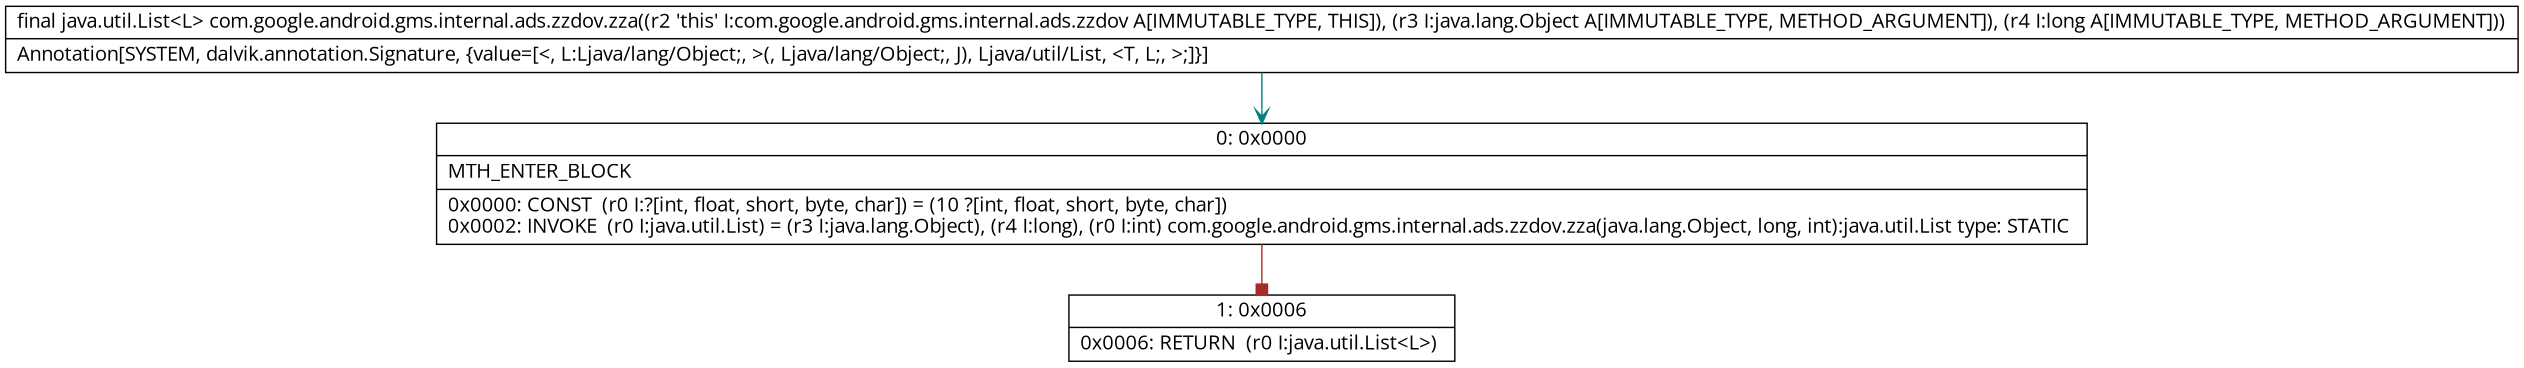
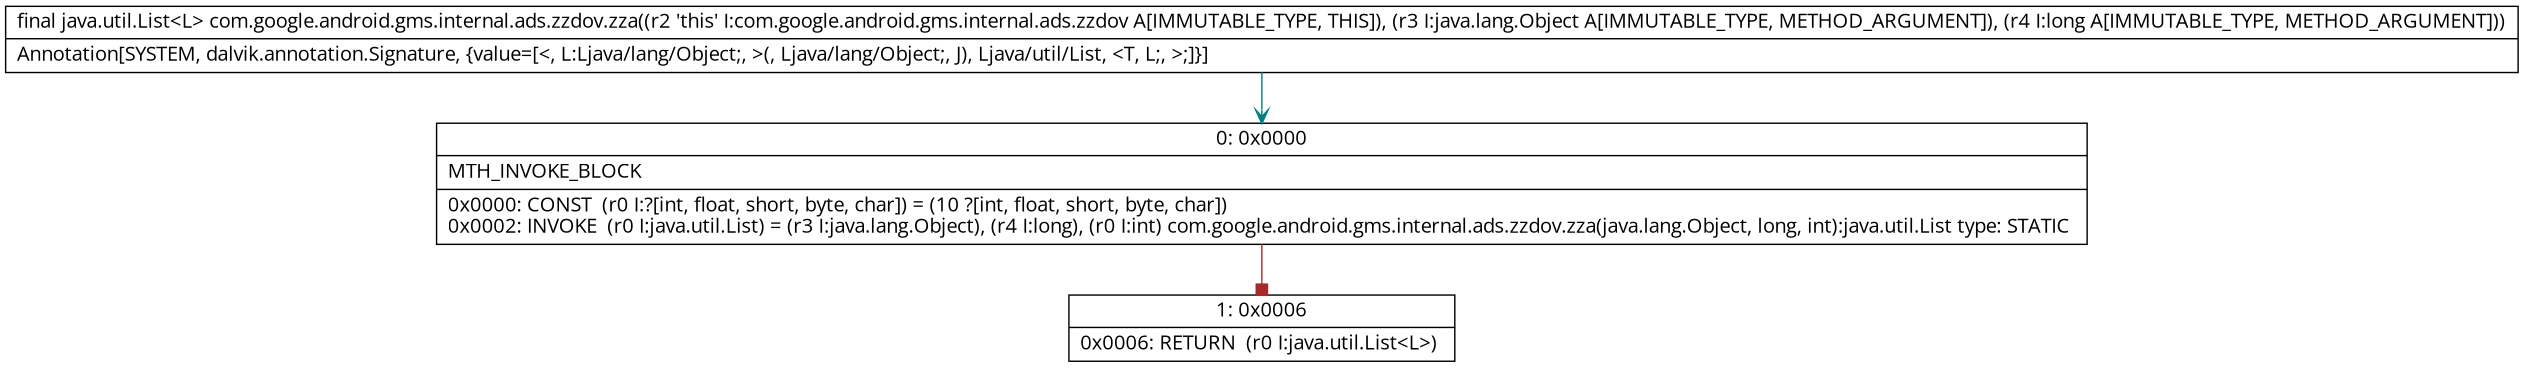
node "0: 0x0000": text "MTH_ENTER_BLOCK" -> "MTH_INVOKE_BLOCK"
